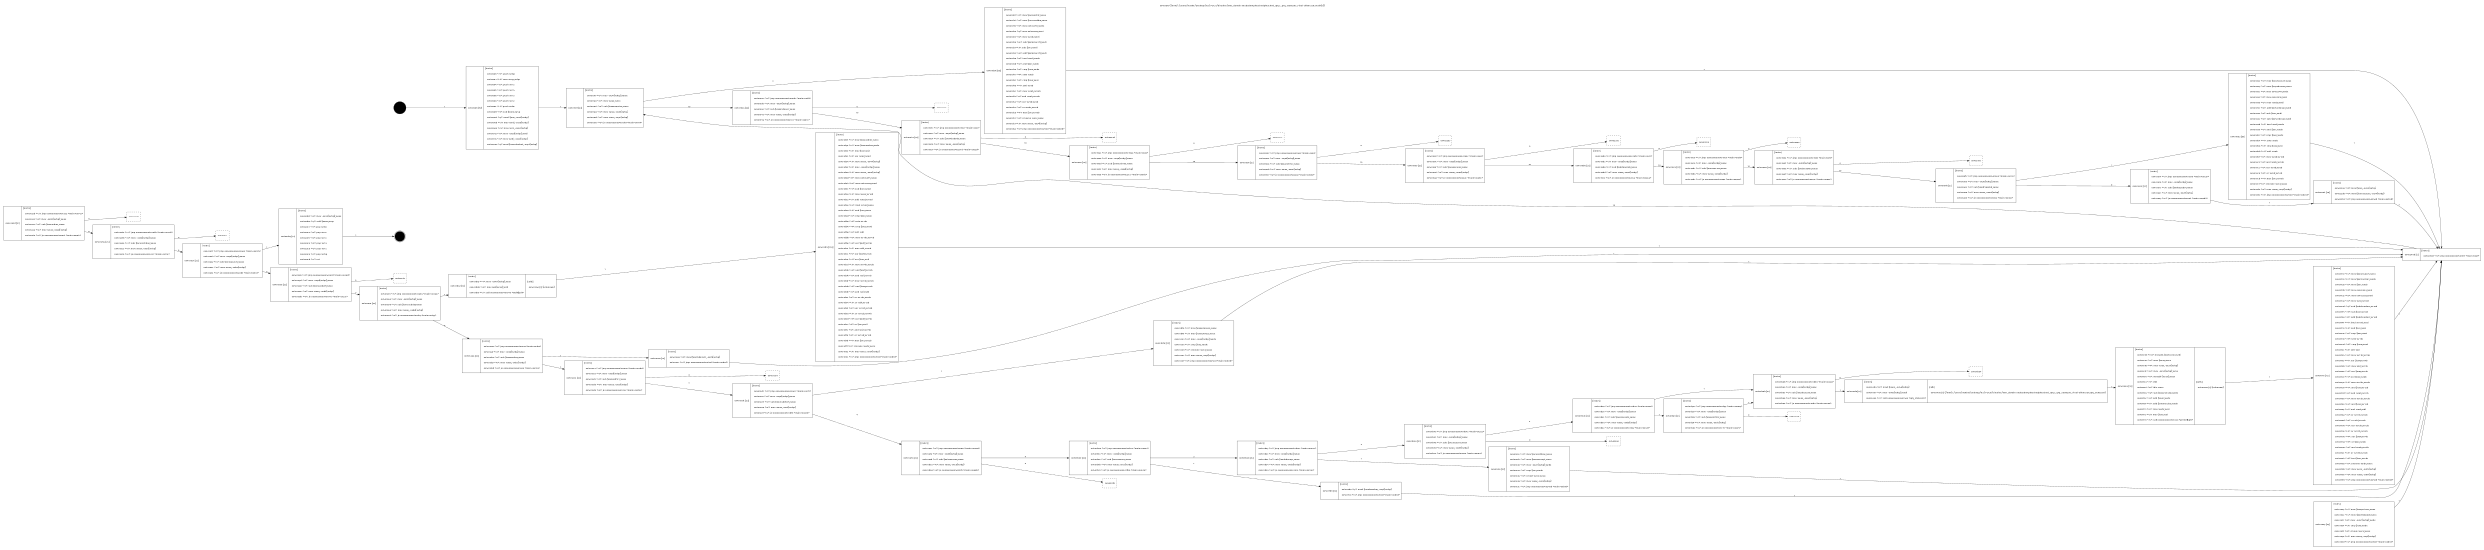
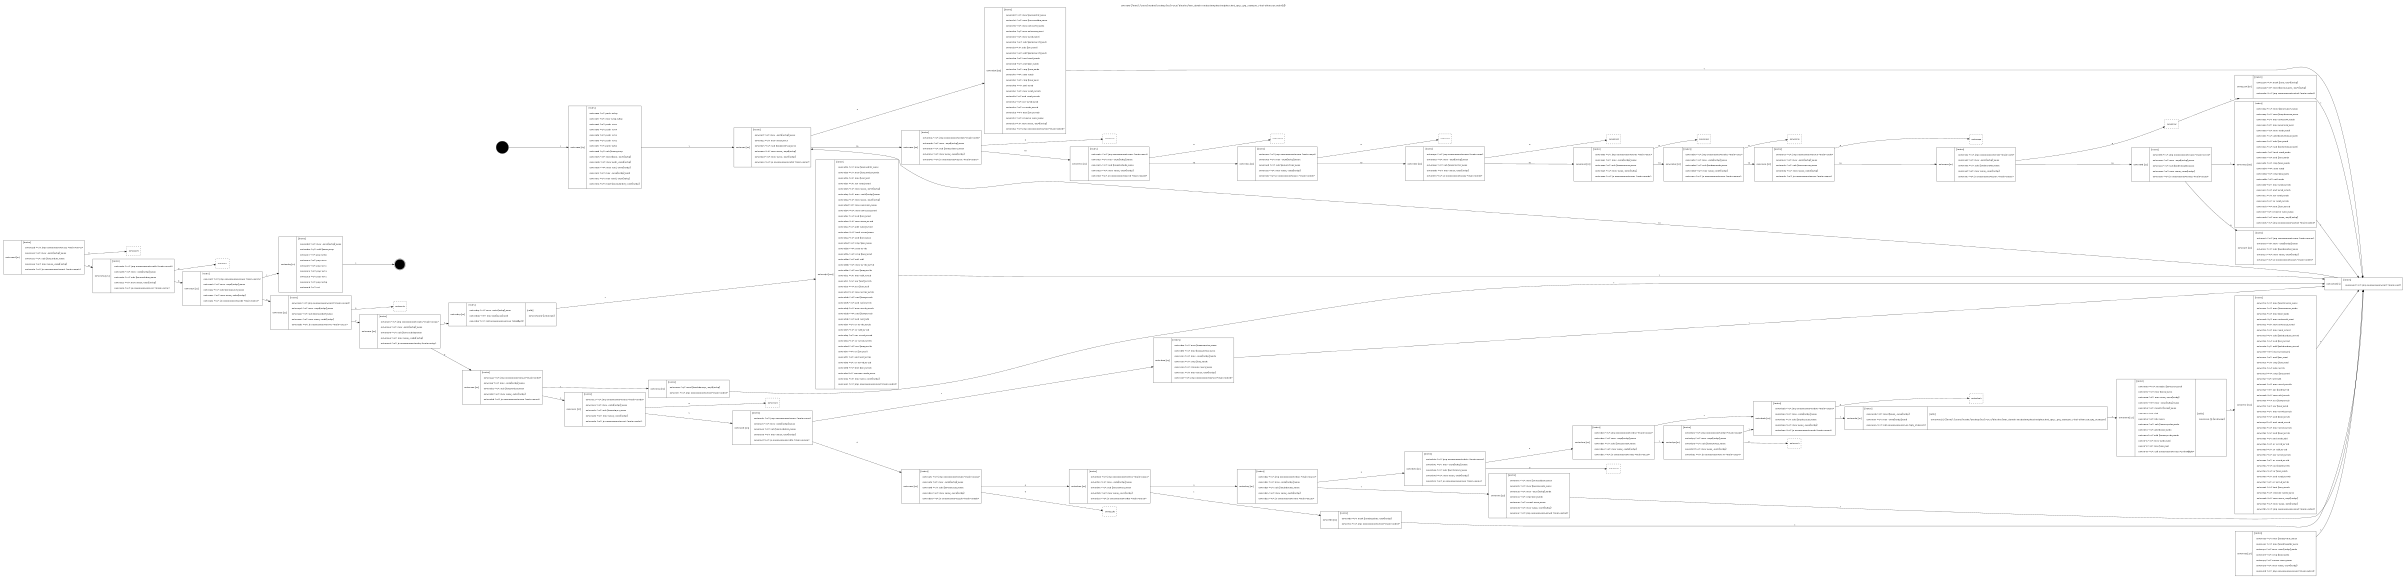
edge "0x401a14 [25]" -> "0x4022a4 [19]": now "0x40219c" -> "0x4022a4 [19]"
